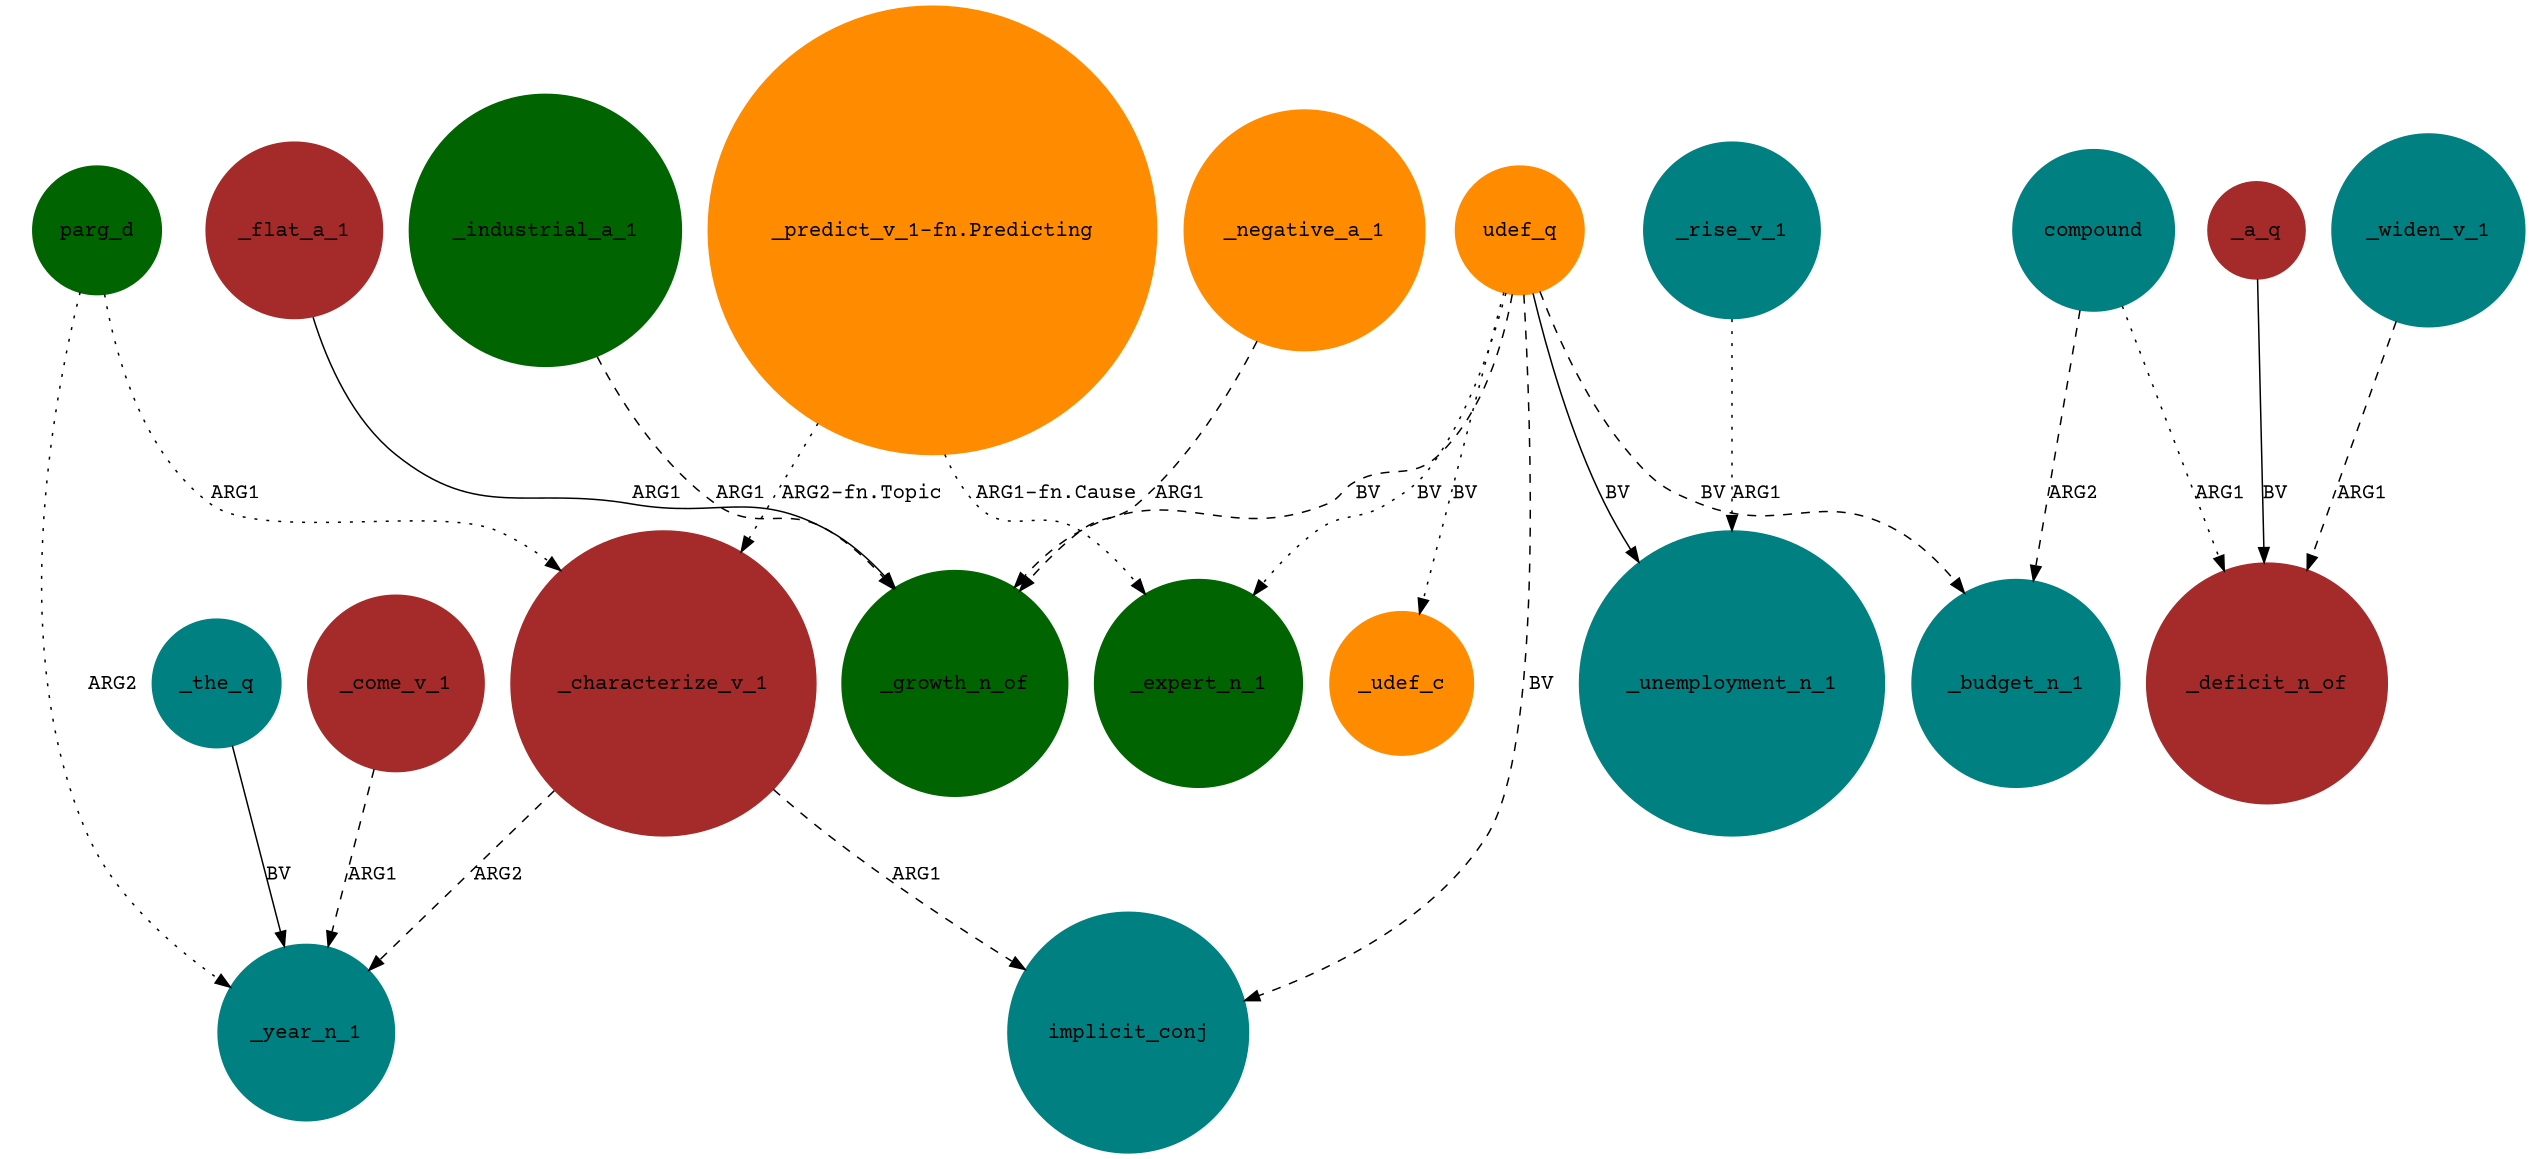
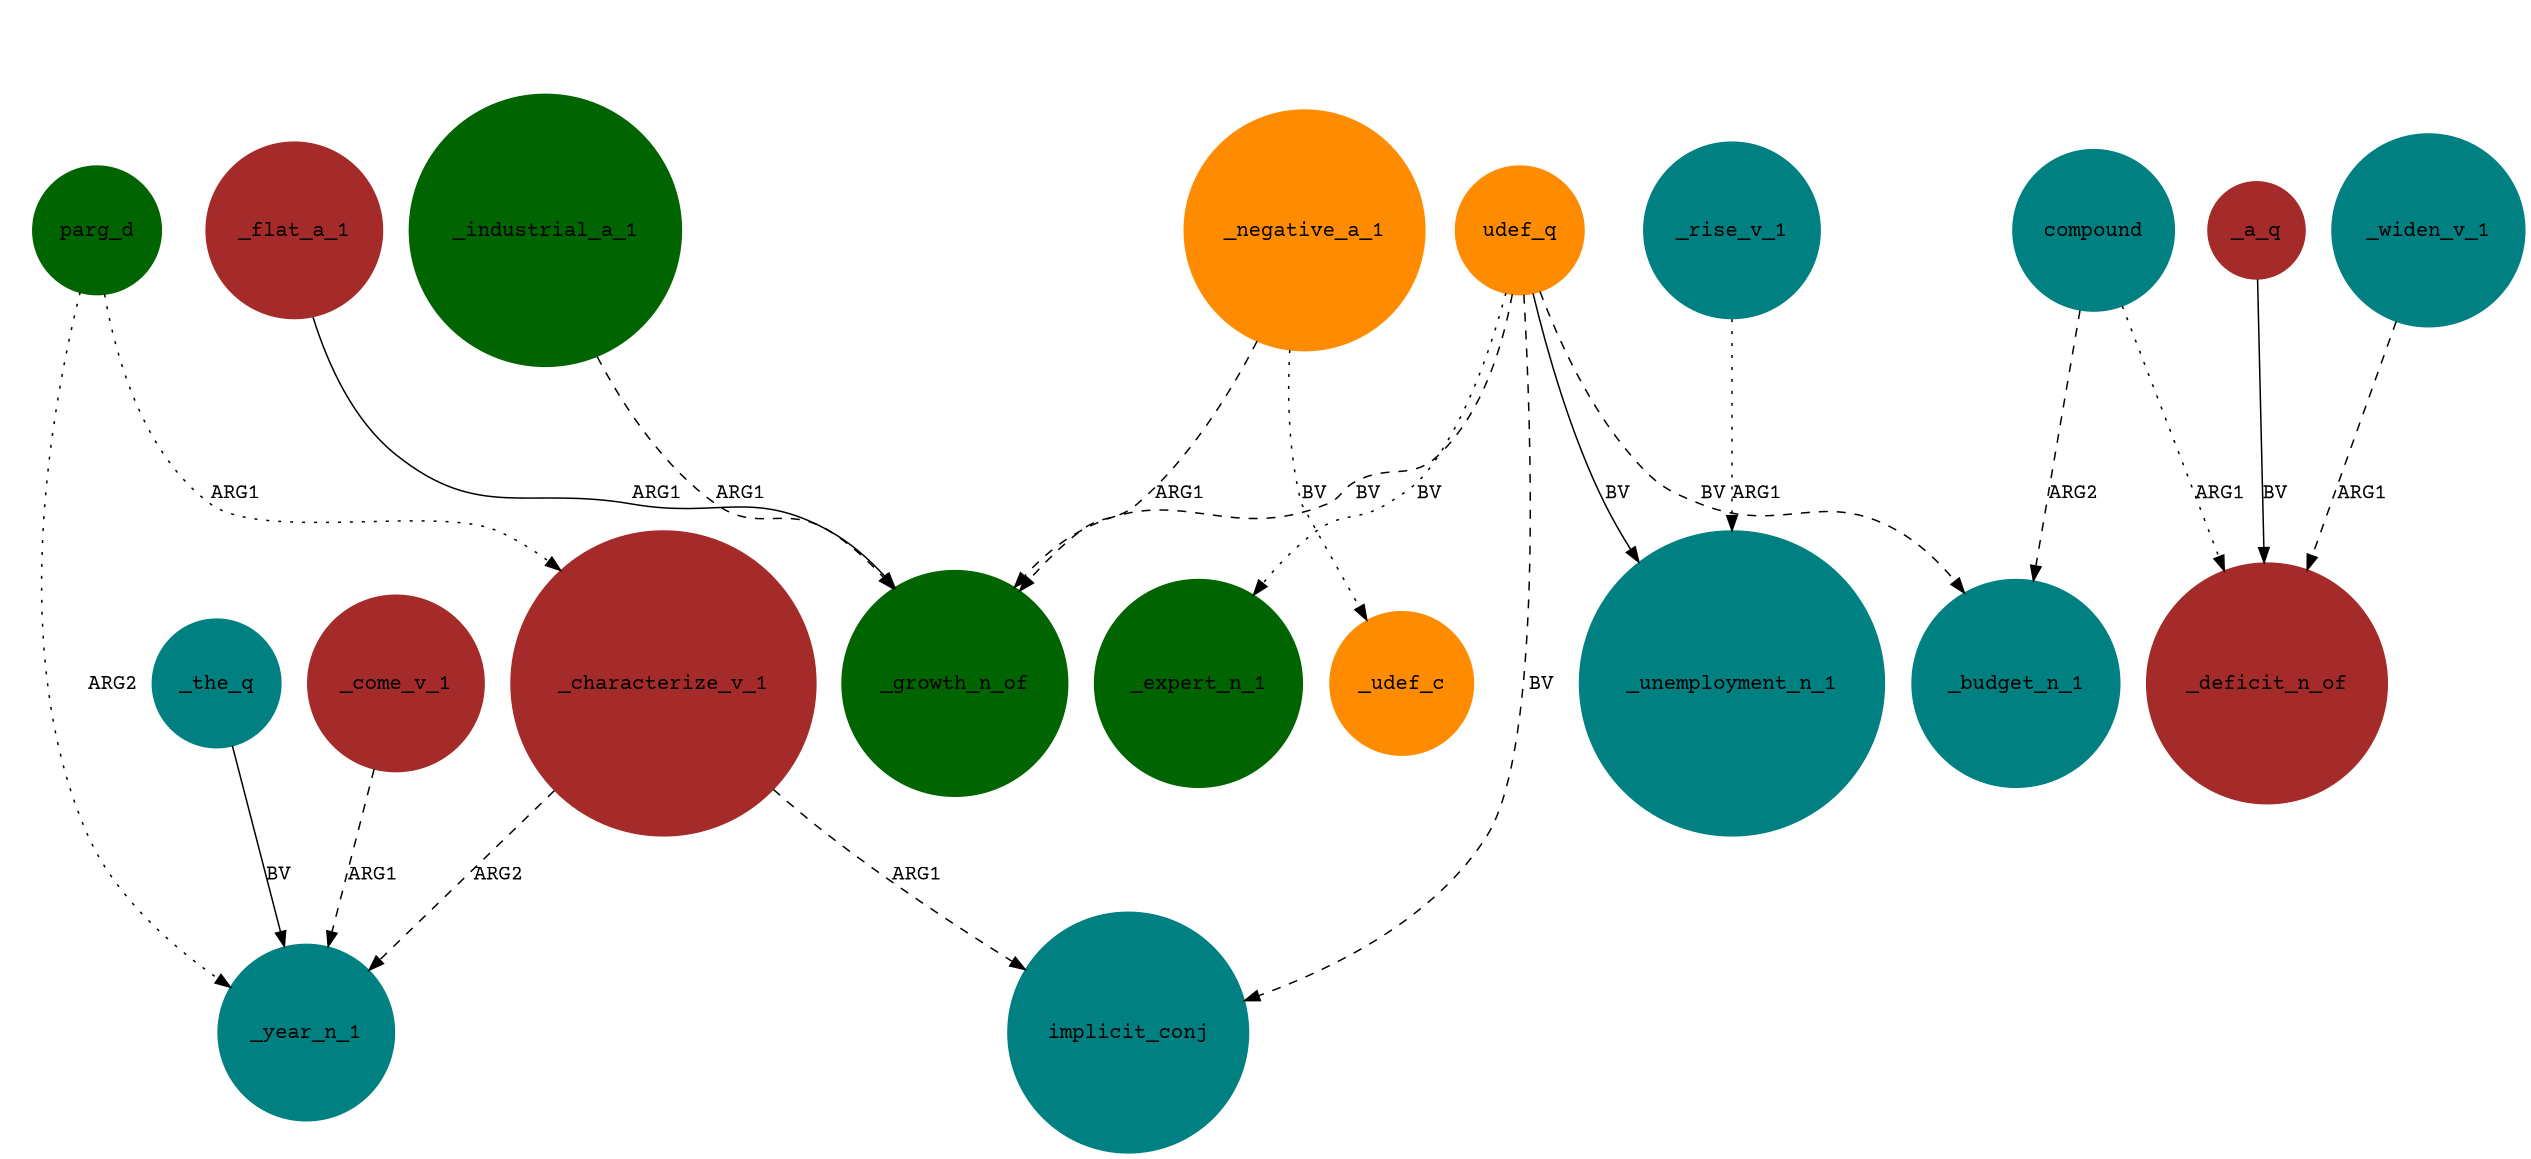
node "_predict_v_1-fn.Predicting": removed
edge "udef_q" -> "_udef_c": now "_negative_a_1" -> "_udef_c"
